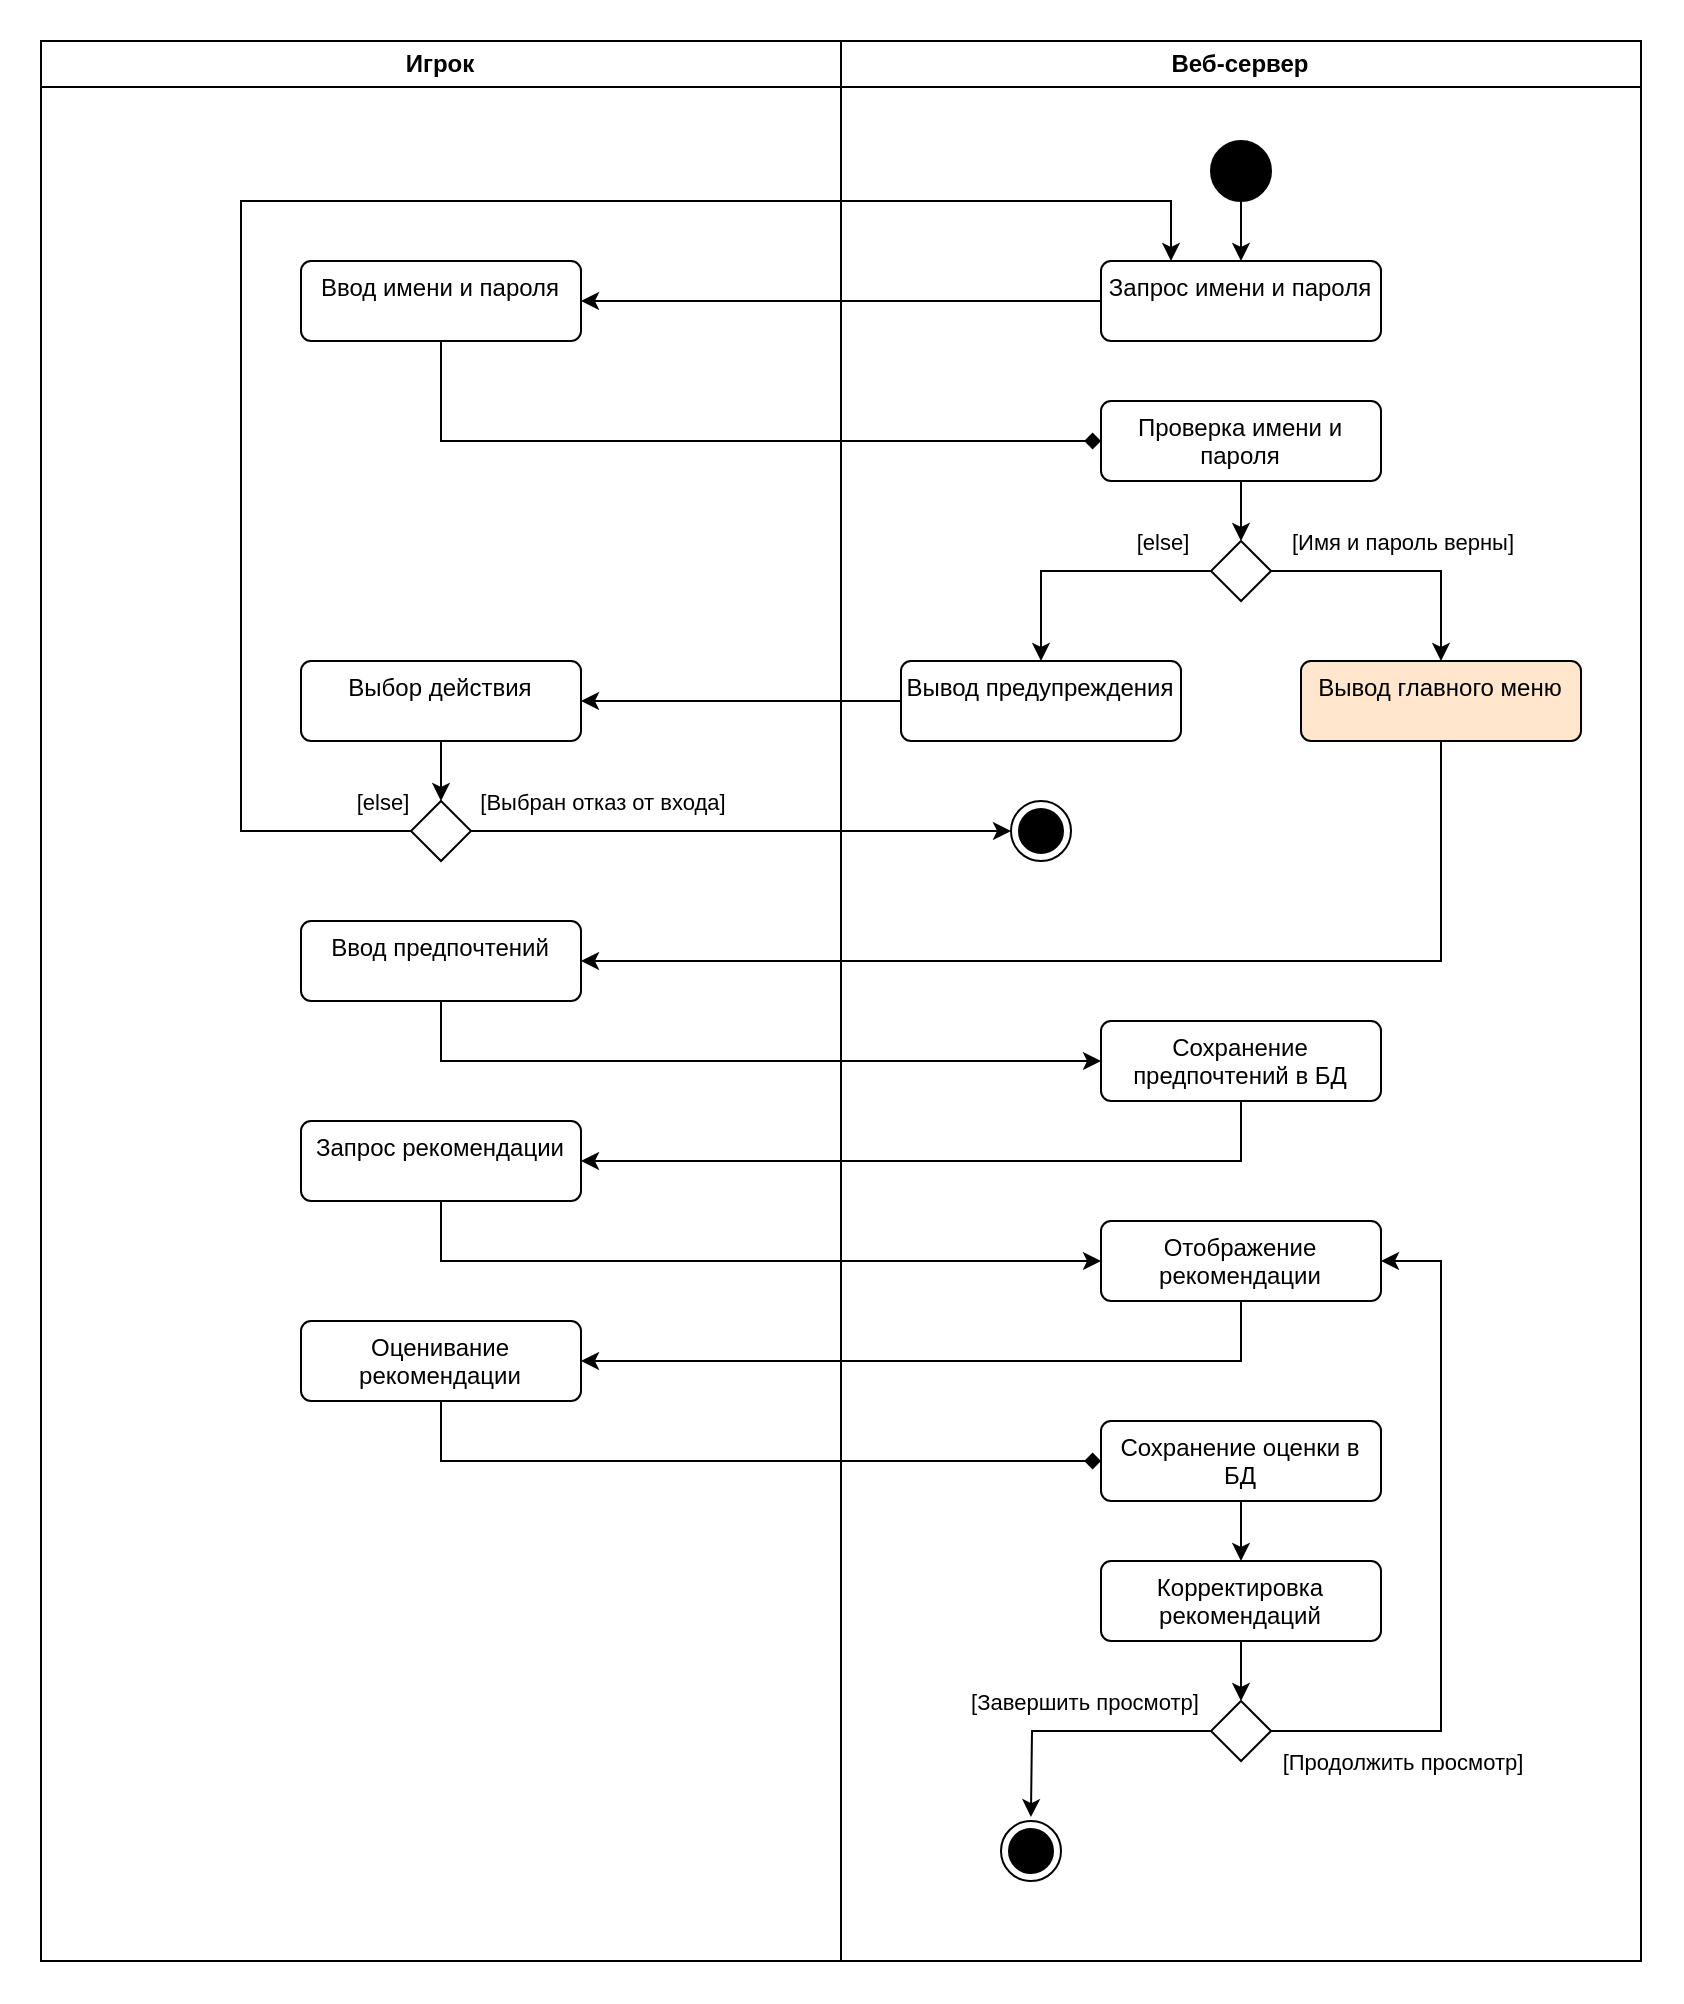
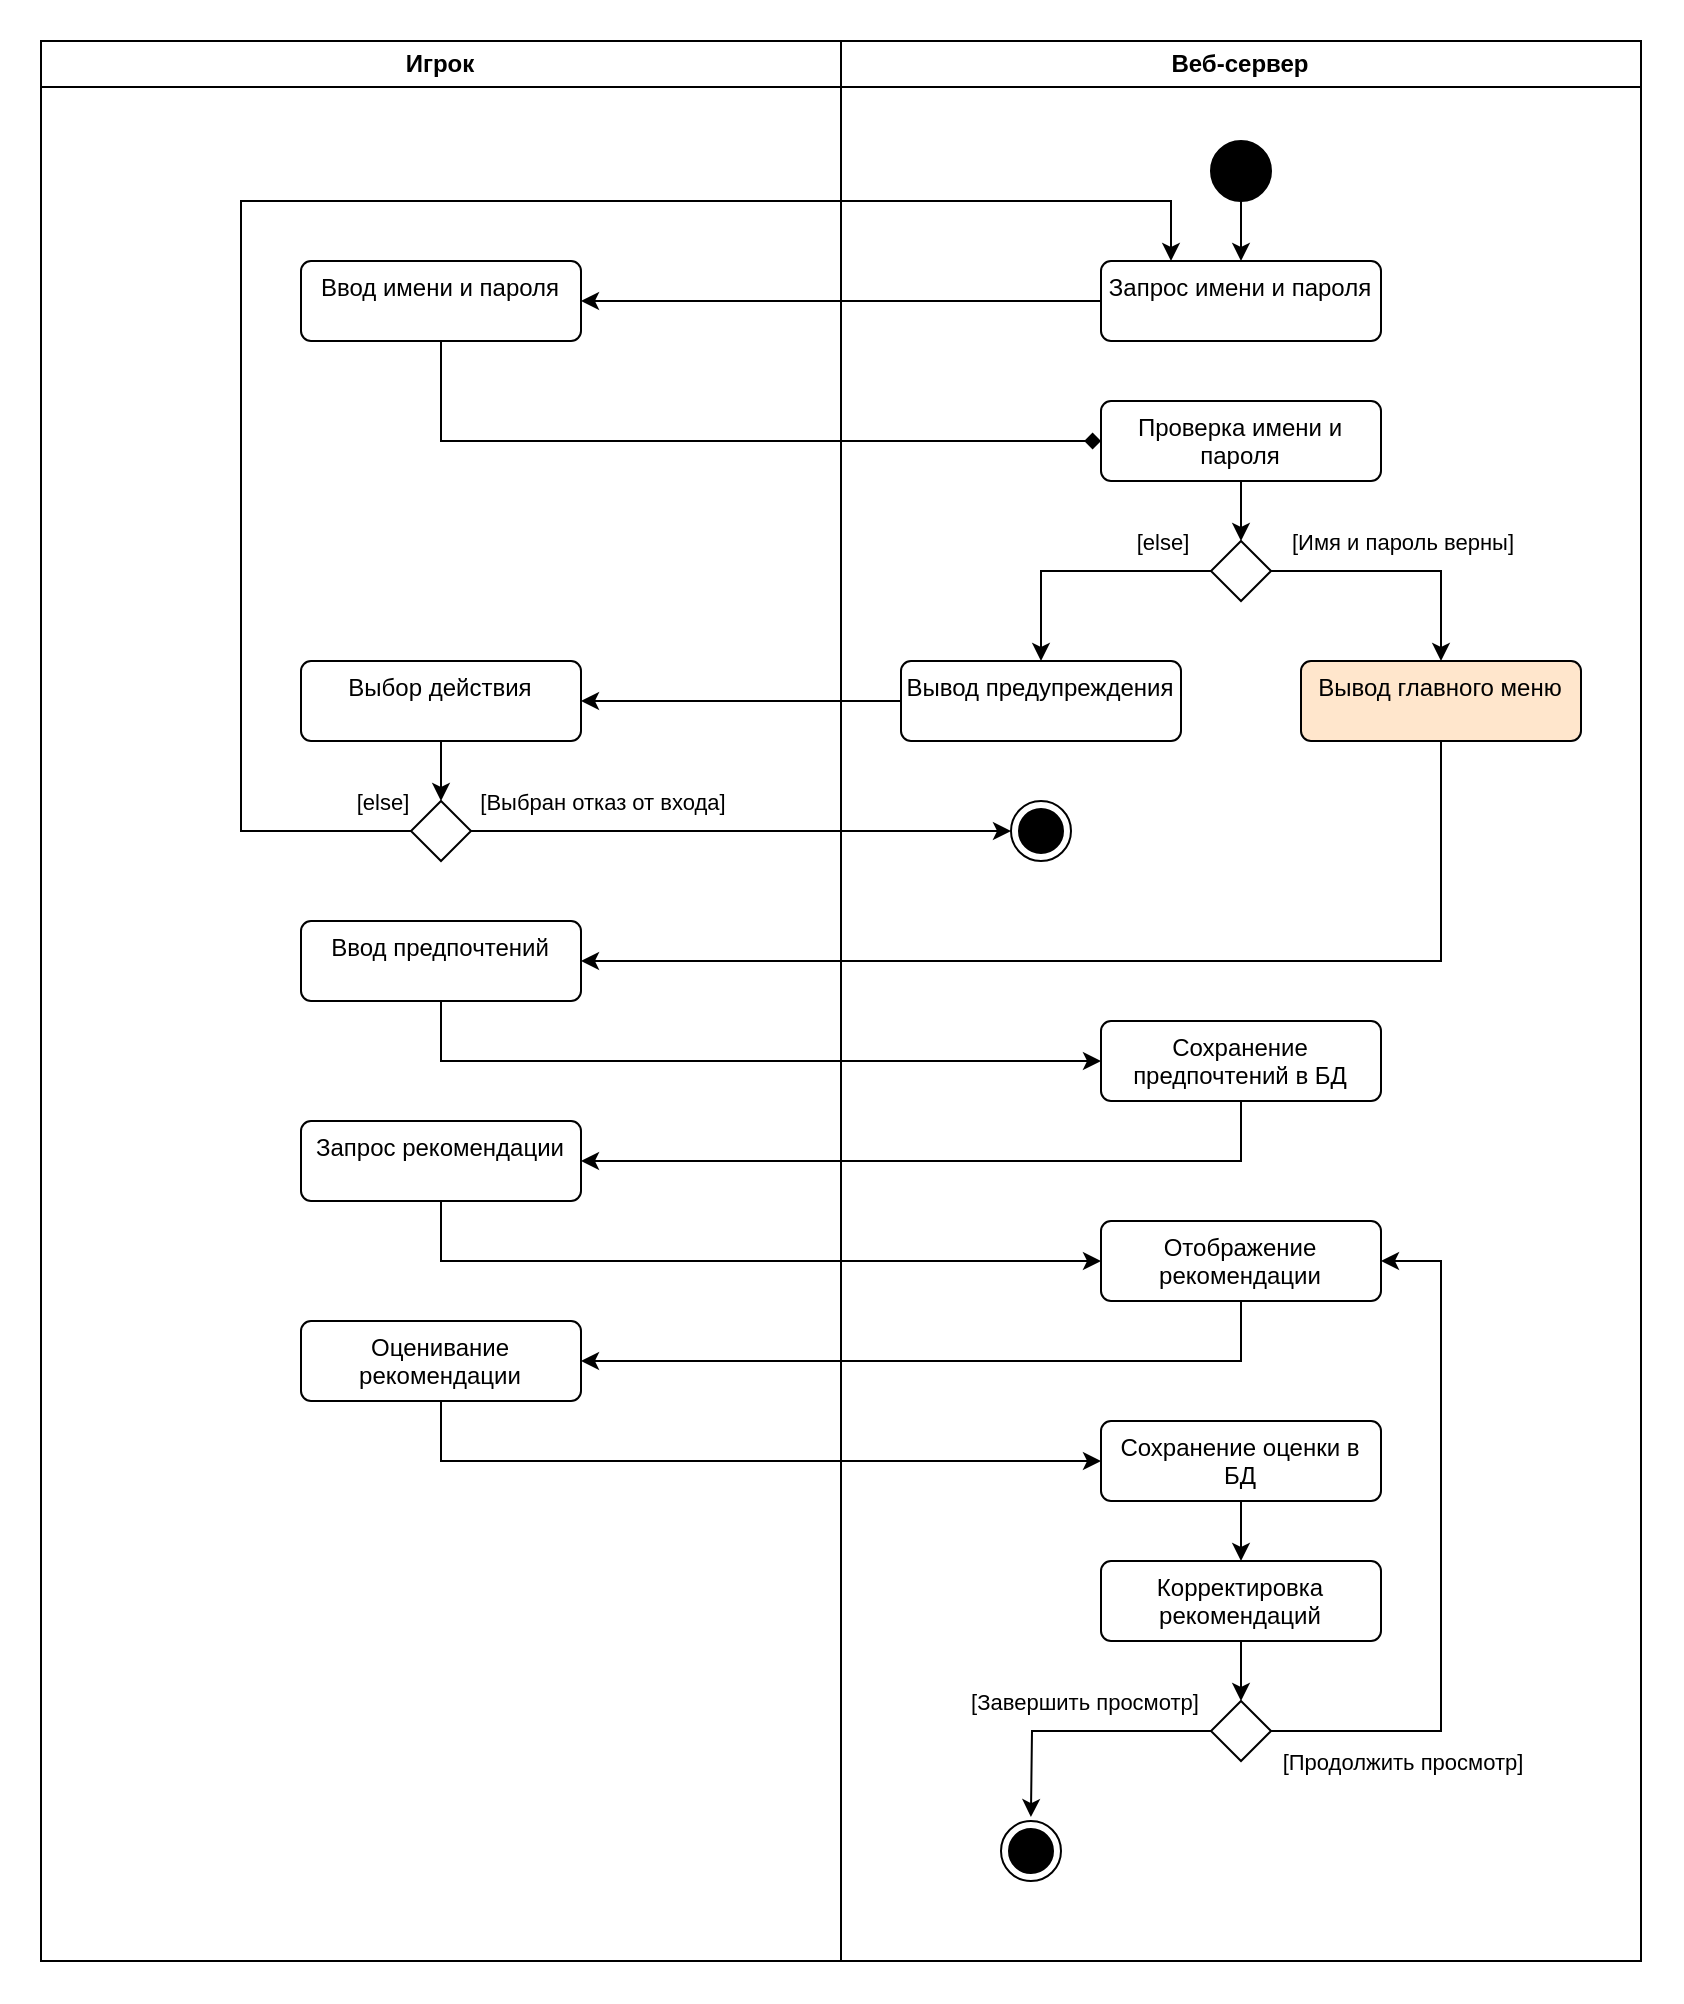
edge "Оценивание рекомендации" -> "Сохранение оценки в БД": arrowhead diamond -> classic
